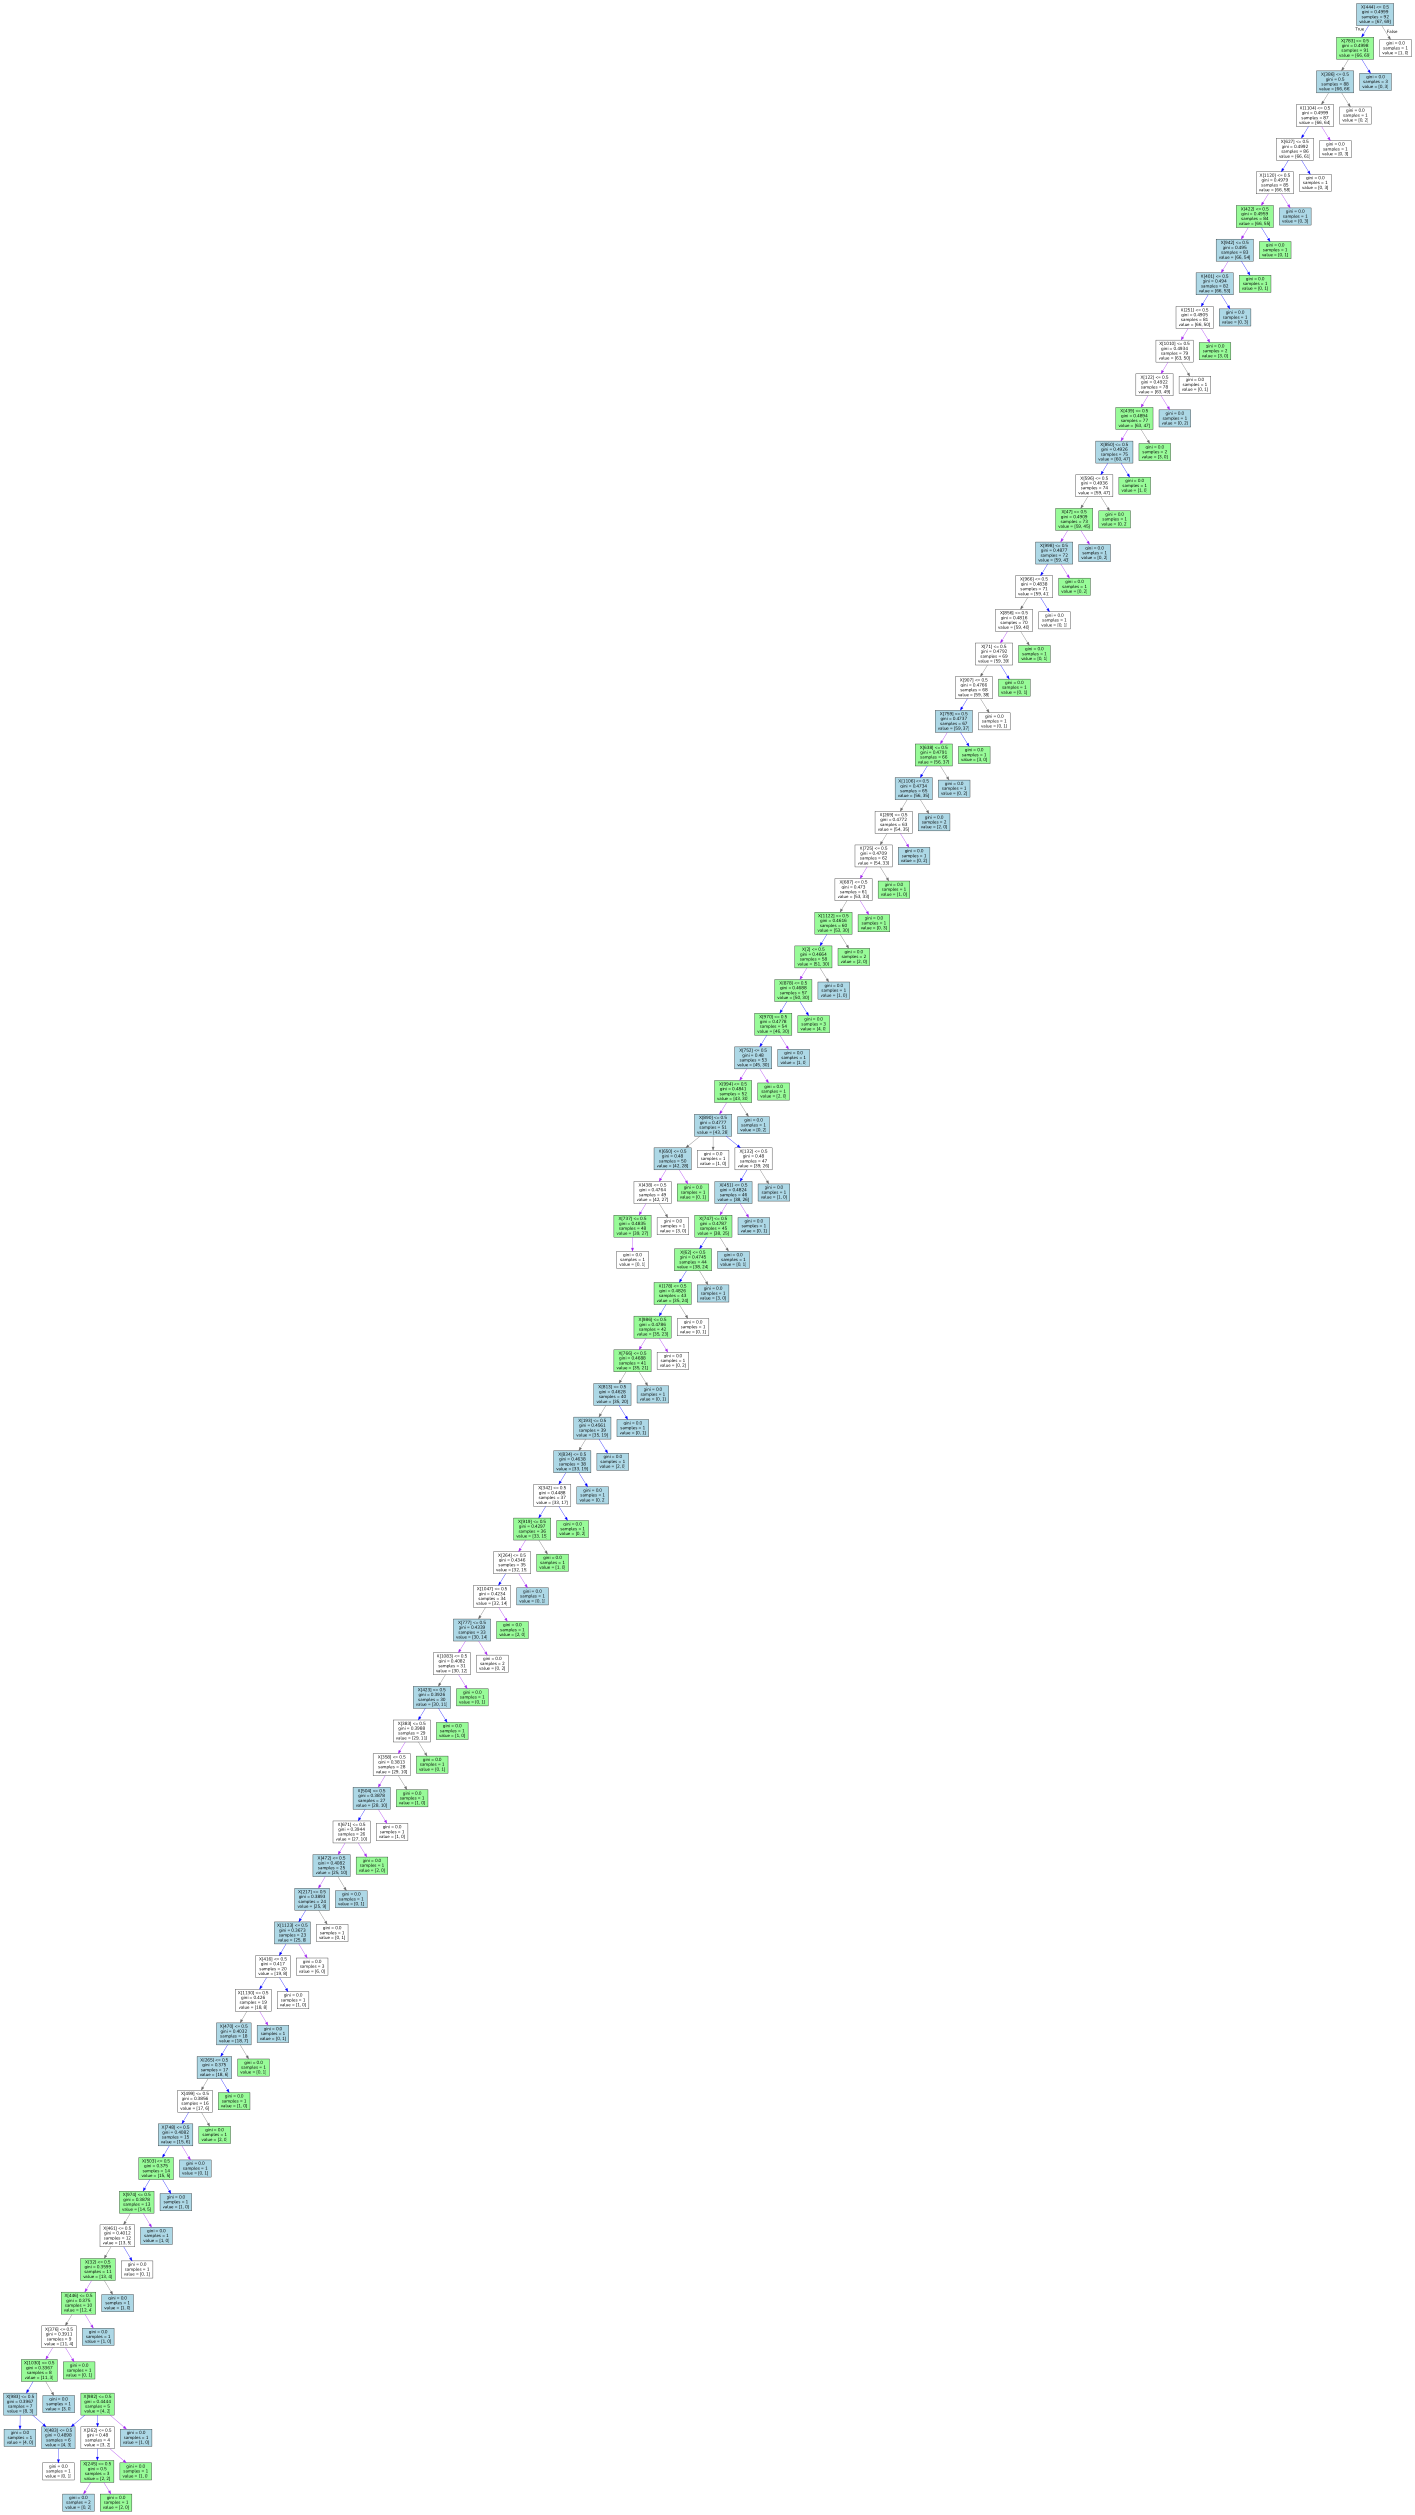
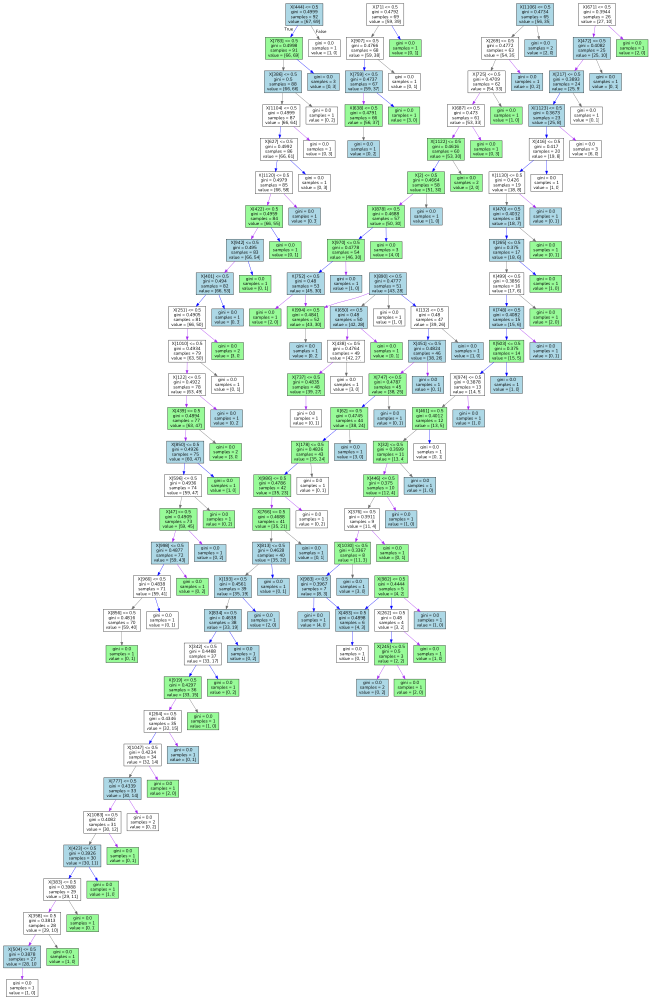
edge "X[856] <= 0.5 gini = 0.4816 samples = 70 value = [59, 40]" -> "X[71] <= 0.5 gini = 0.4792 samples = 69 value = [59, 39]": removed
edge "X[638] <= 0.5 gini = 0.4791 samples = 66 value = [56, 37]" -> "X[1106] <= 0.5 gini = 0.4734 samples = 65 value = [56, 35]": removed
edge "X[687] <= 0.5 gini = 0.473 samples = 61 value = [53, 33]" -> "X[1122] <= 0.5 gini = 0.4616 samples = 60 value = [53, 30]": color gray40 -> purple
edge "X[994] <= 0.5 gini = 0.4841 samples = 52 value = [43, 30]" -> "X[890] <= 0.5 gini = 0.4777 samples = 51 value = [43, 28]": reversed
edge "X[504] <= 0.5 gini = 0.3878 samples = 27 value = [28, 10]" -> "X[671] <= 0.5 gini = 0.3944 samples = 26 value = [27, 10]": removed
node "X[974] <= 0.5 gini = 0.3878 samples = 13 value = [14, 5]": fillcolor palegreen -> white
node "X[461] <= 0.5 gini = 0.4012 samples = 12 value = [13, 5]": fillcolor white -> palegreen
